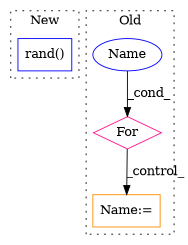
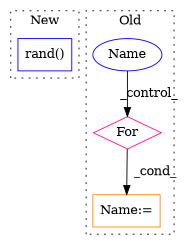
edge "Name" -> "For": label "_cond_" -> "_control_"
edge "For" -> "Name:=": label "_control_" -> "_cond_"
